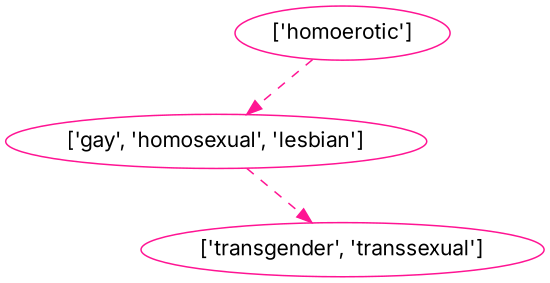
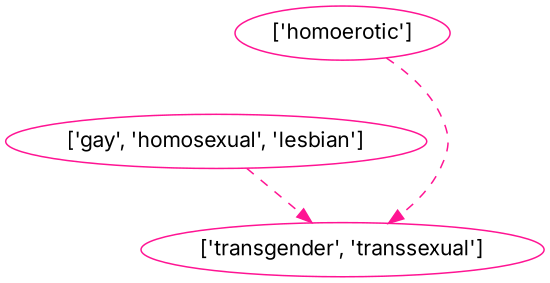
edge "['homoerotic']" -> "['gay', 'homosexual', 'lesbian']": now "['homoerotic']" -> "['transgender', 'transsexual']"
